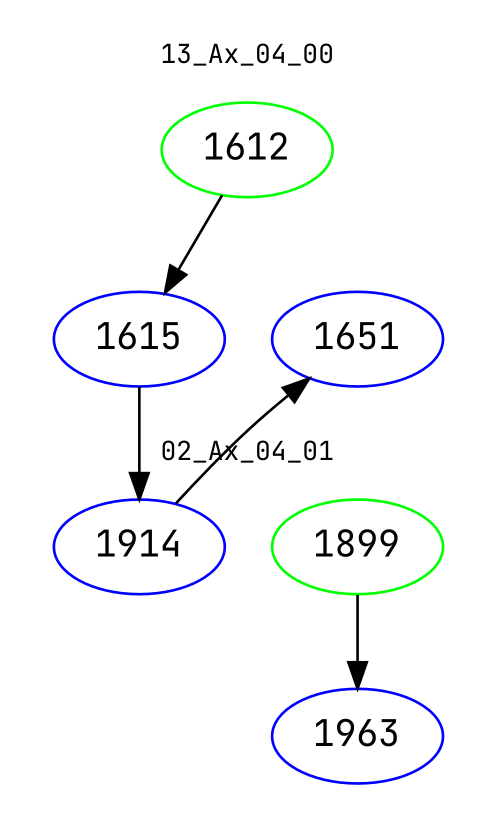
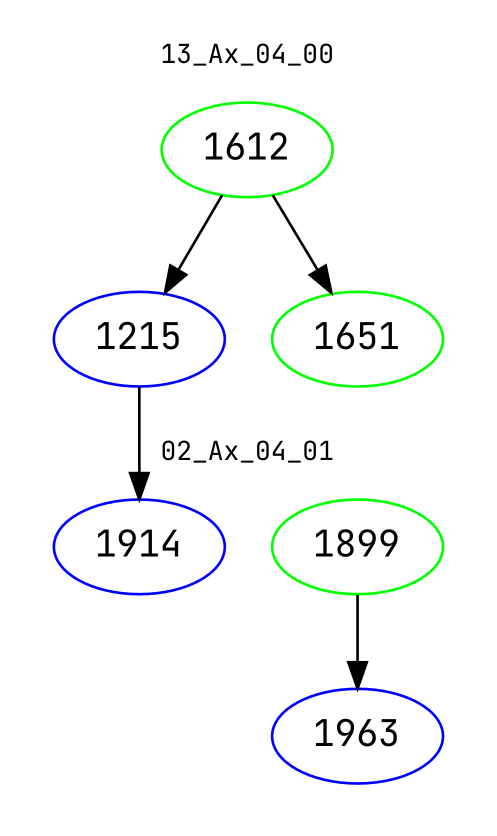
node "1615": label "1615" -> "1215"
node "1651": color blue -> green
edge "1914" -> "1651": now "1612" -> "1651"
